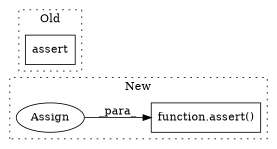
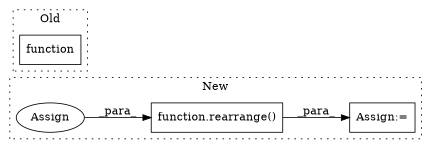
node "assert": label "assert" -> "function"
node "function.assert()": label "function.assert()" -> "function.rearrange()"
node "Assign:=": added
